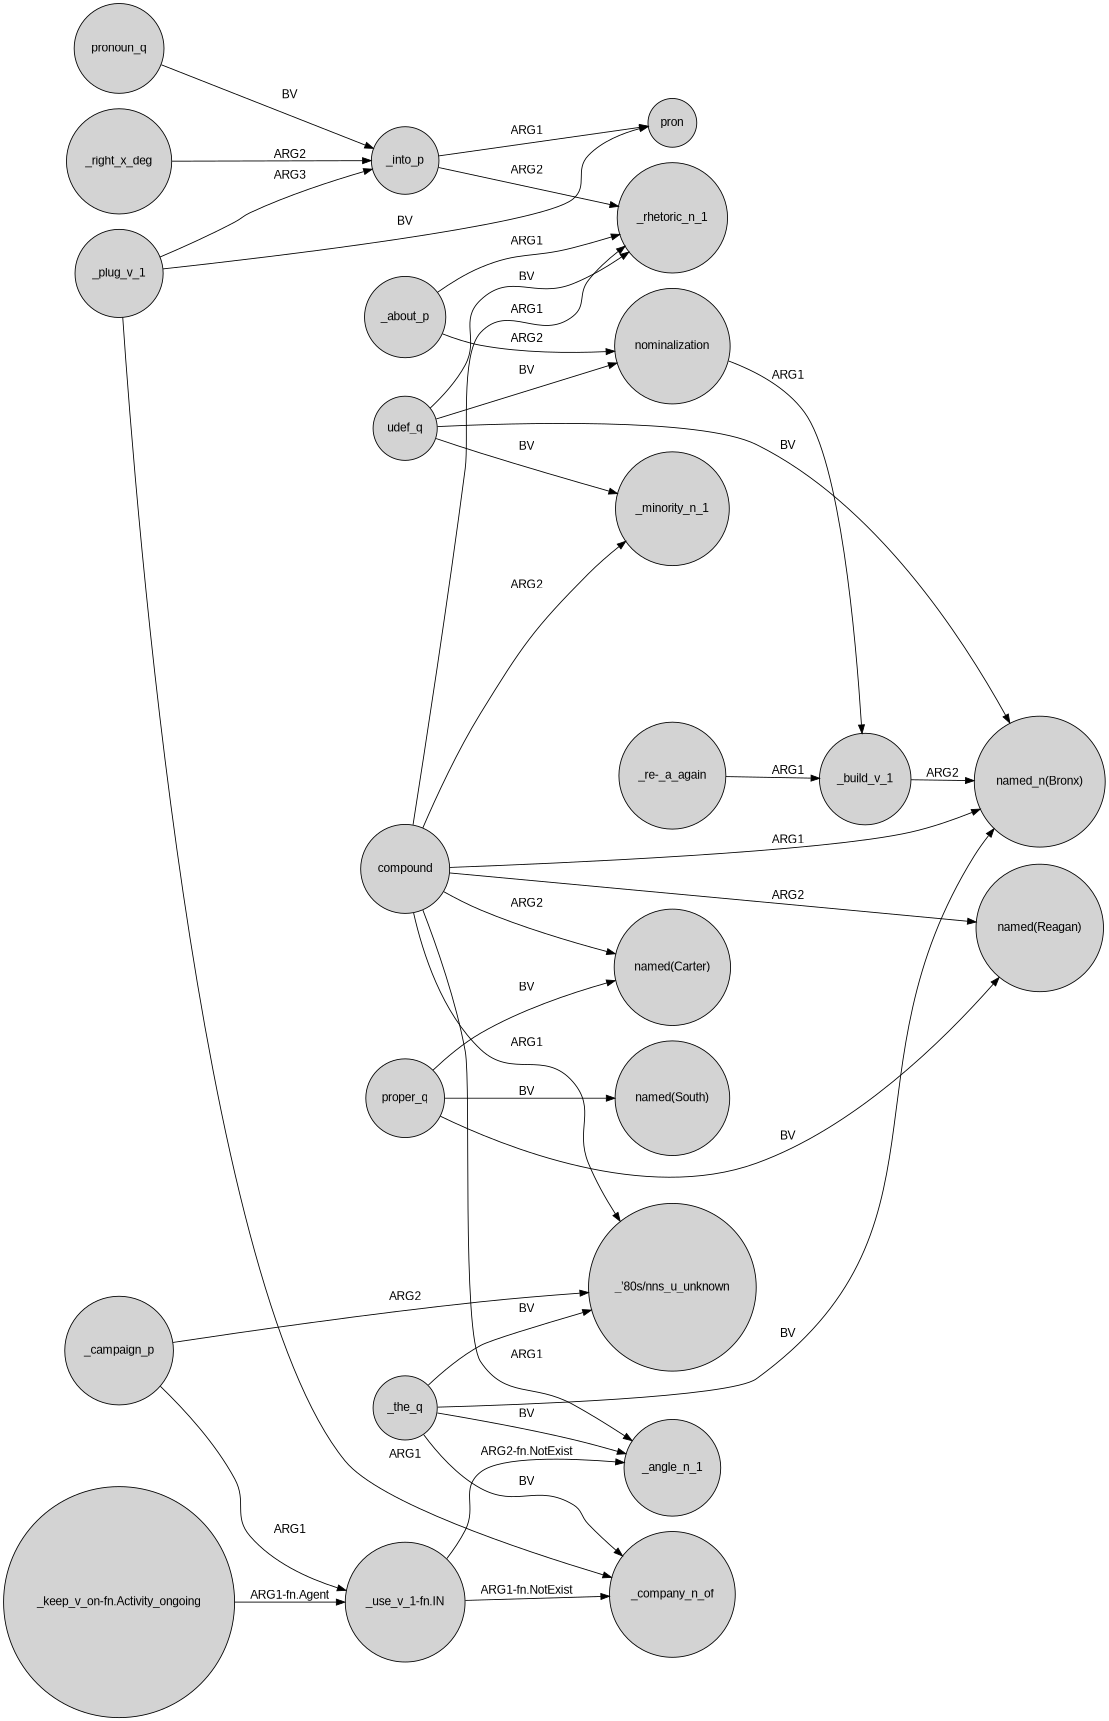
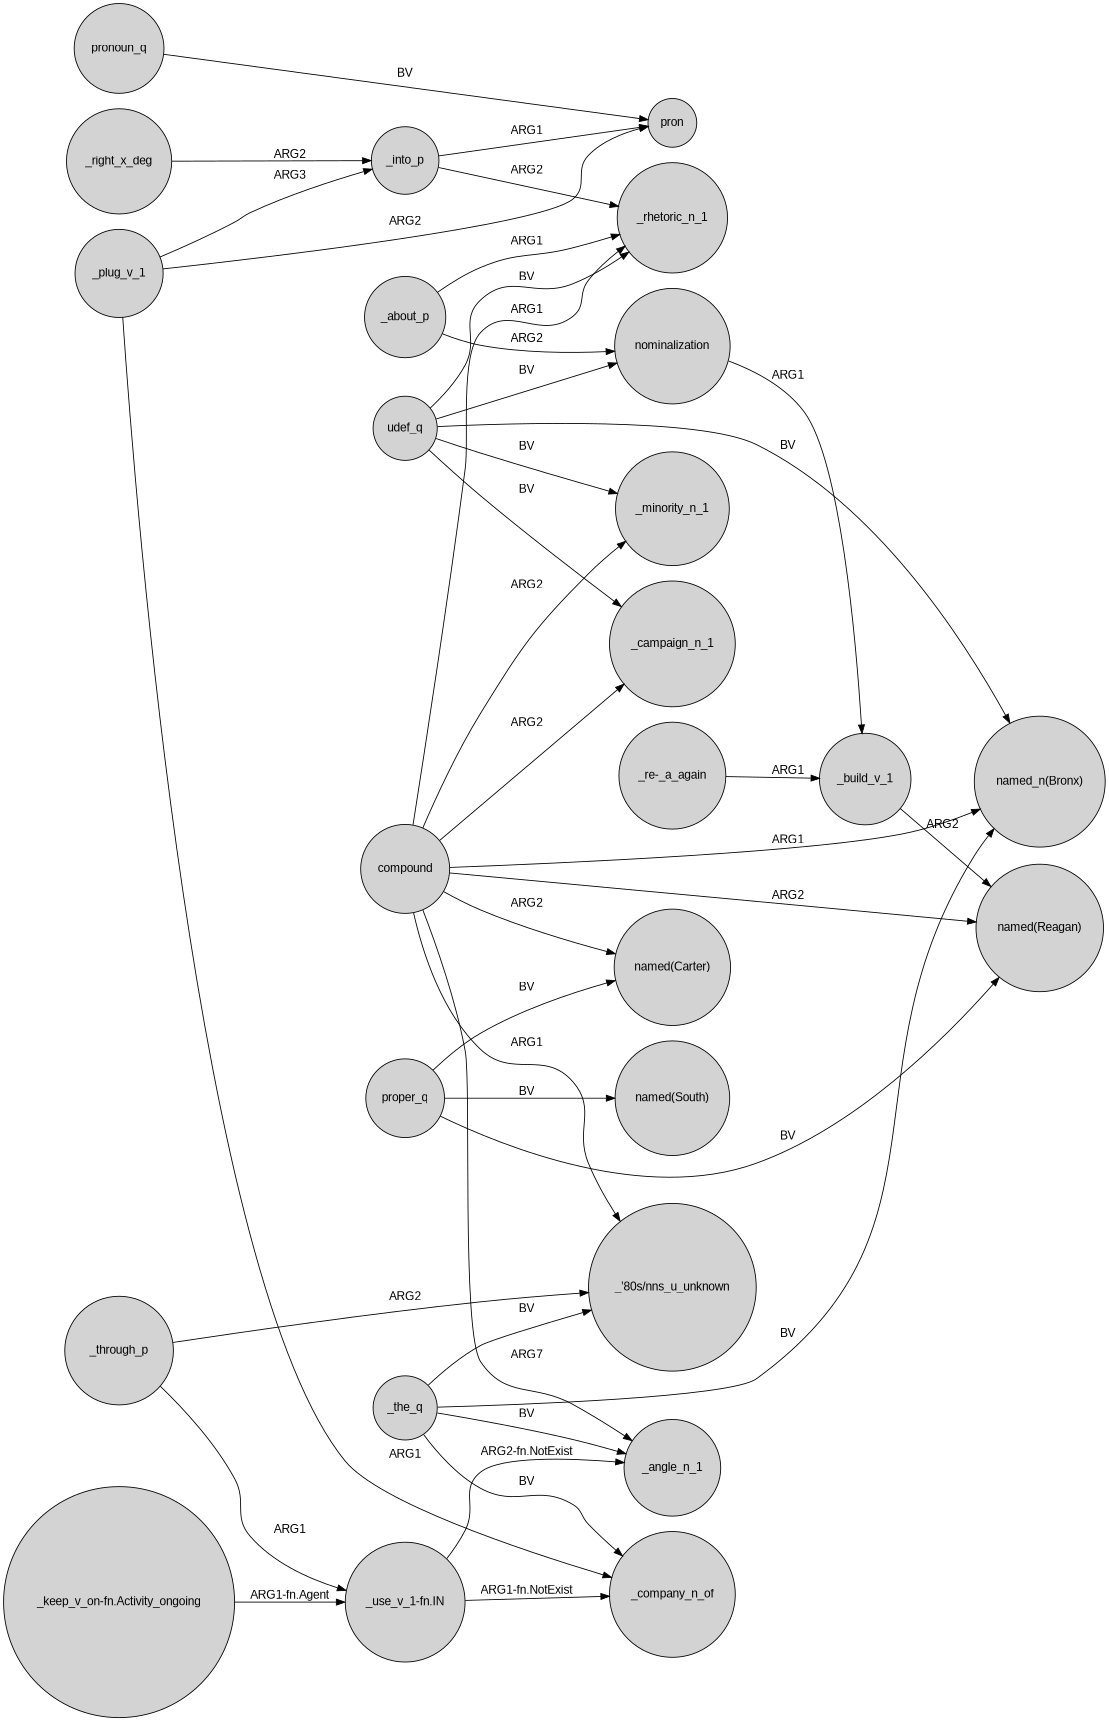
edge "pronoun_q" -> "_into_p": now "pronoun_q" -> "pron"
edge "_plug_v_1" -> "pron": label "BV" -> "ARG2"
node "_campaign_n_1": added
edge "_build_v_1" -> "named_n(Bronx)": now "_build_v_1" -> "named(Reagan)"
node "_campaign_p": label "_campaign_p" -> "_through_p"
edge "compound" -> "_angle_n_1": label "ARG1" -> "ARG7"
